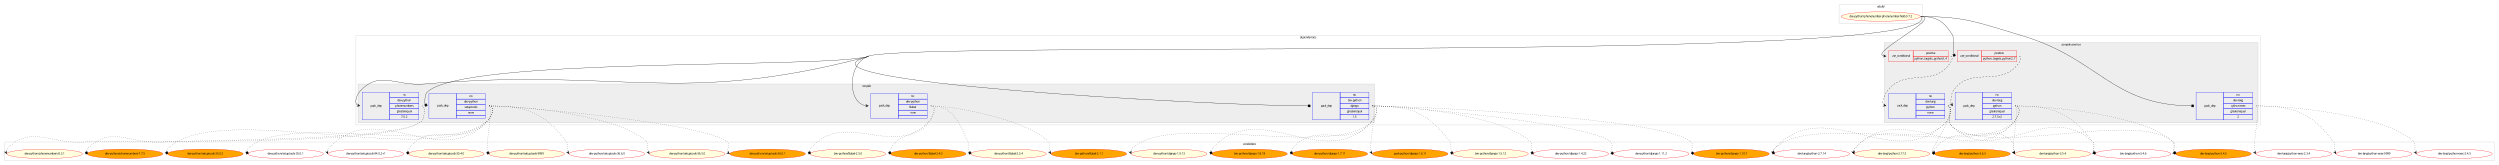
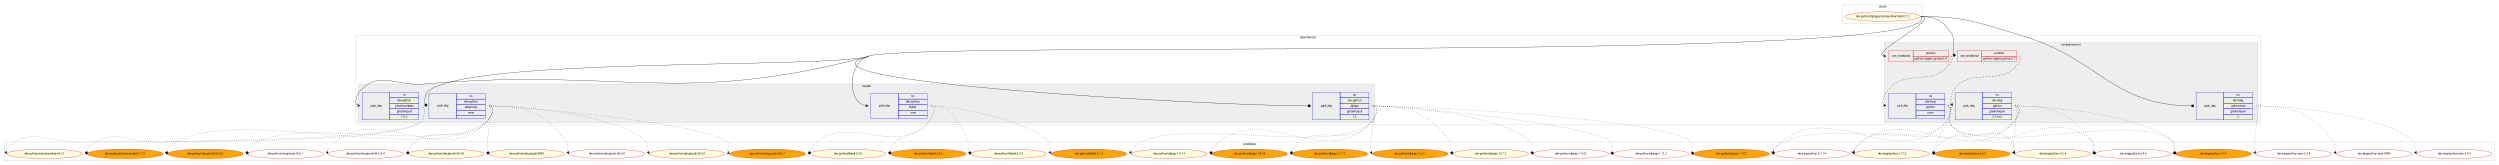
node "dev-python/phonenumber-phonenumber-field-0.7.2": label "dev-python/phonenumber-phonenumber-field-0.7.2" -> "dev-python/django-phonenumber-field-0.7.2"
node "pack-python/django-1.6.11": label "pack-python/django-1.6.11" -> "dev-python/django-1.6.11"
